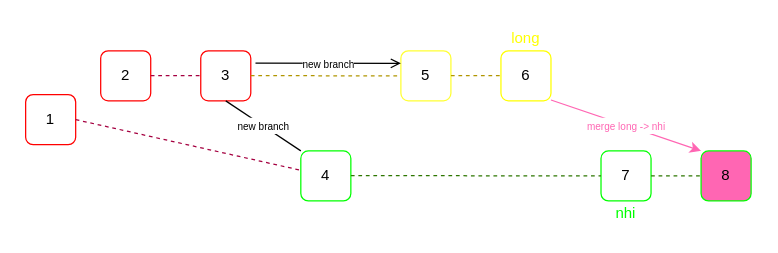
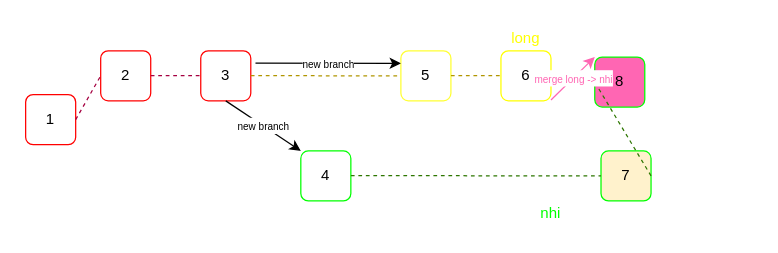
edge "3" -> "5": arrowhead open -> classic
edge "1" -- "4": now "1" -- "2"
edge "3" -- "4": arrowhead none -> classic
node "7": fillcolor #ffffff -> #fff2cc
node "8": moved (726, 176) -> (619, 82)
node "nhi": moved (626, 213) -> (551, 213)
